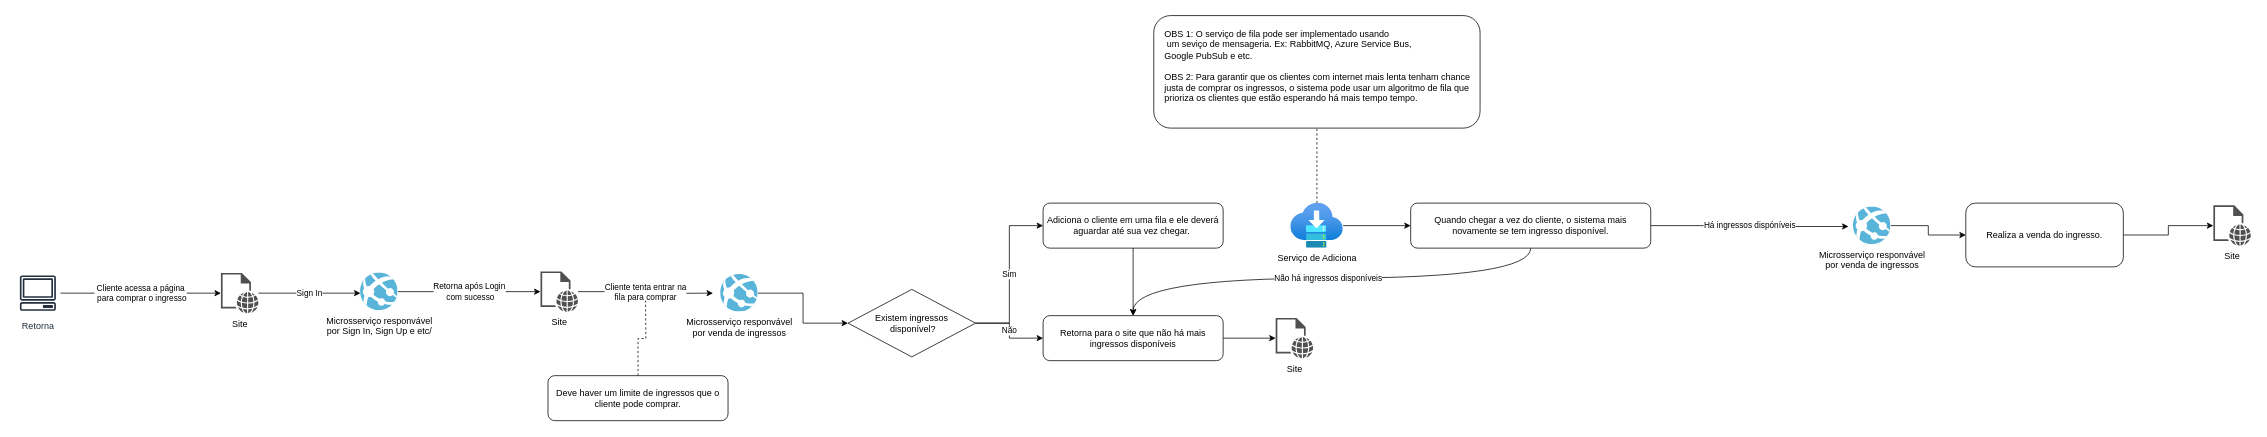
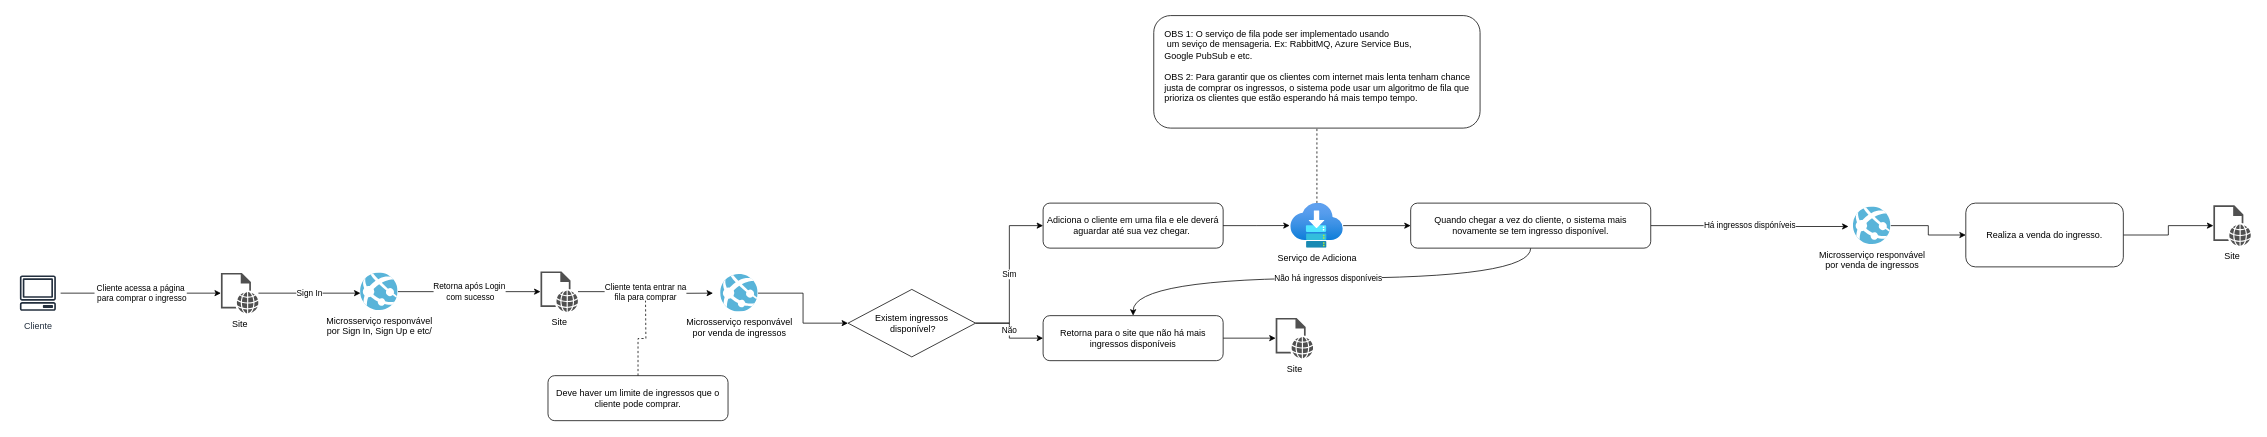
edge "Adiciona o cliente em uma fila e ele deverá aguardar até sua vez chegar." -> "Retorna para o site que não há mais ingressos disponíveis": now "Adiciona o cliente em uma fila e ele deverá aguardar até sua vez chegar." -> "Serviço de Adiciona"
node "Retorna": label "Retorna" -> "Cliente"
